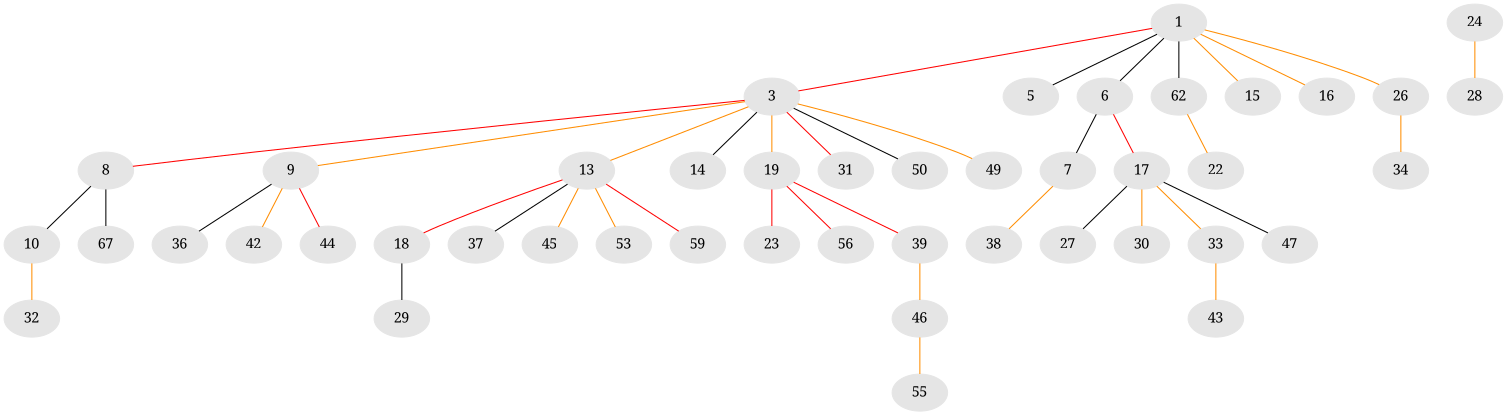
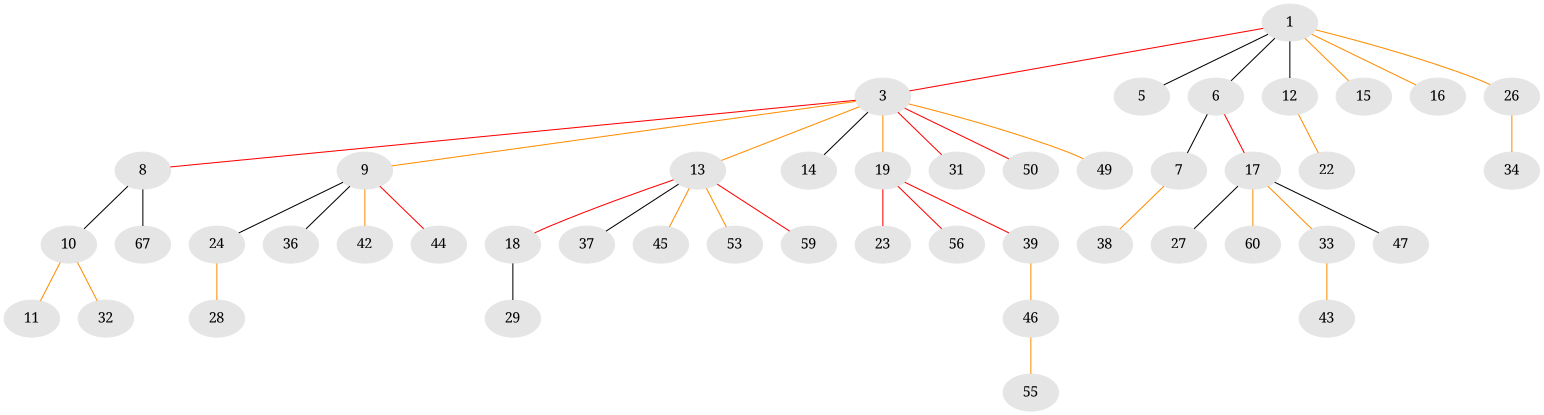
node "62": label "62" -> "12"
edge "3" -- "50": color black -> red
edge "9" -- "24": added
node "30": label "30" -> "60"
node "11": added
